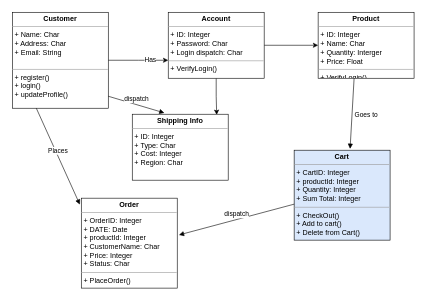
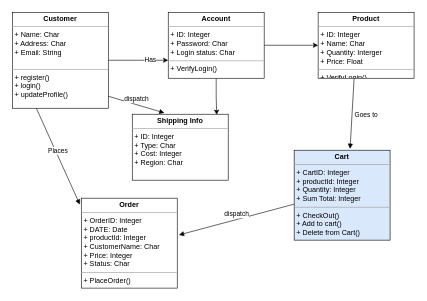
node "Account + ID: Integer + Password: Char + Login dispatch: Char + VerifyLogin()": label "Account + ID: Integer + Password: Char + Login dispatch: Char + VerifyLogin()" -> "Account + ID: Integer + Password: Char + Login status: Char + VerifyLogin()"
